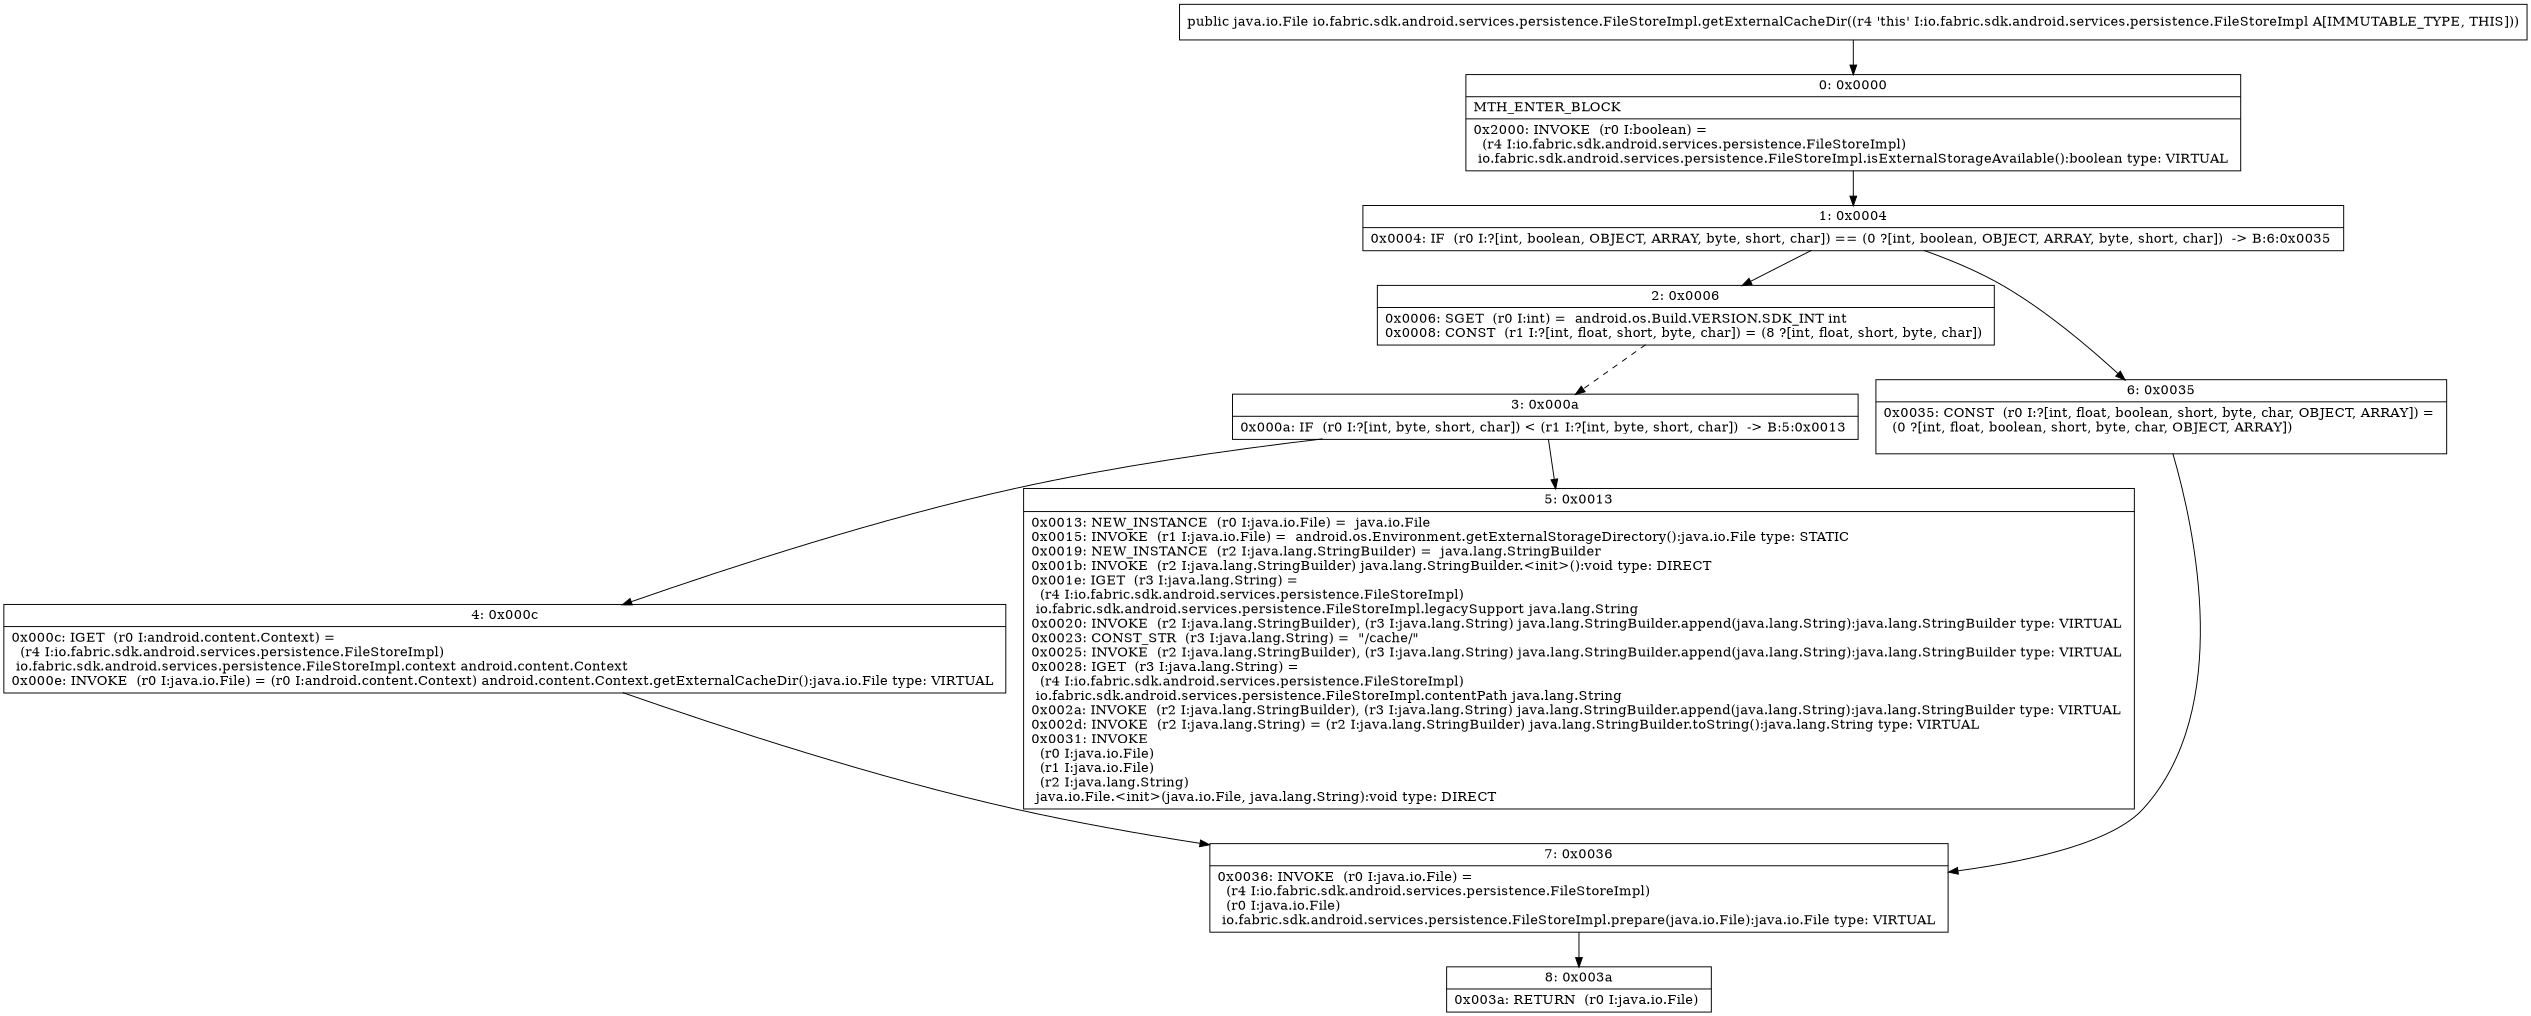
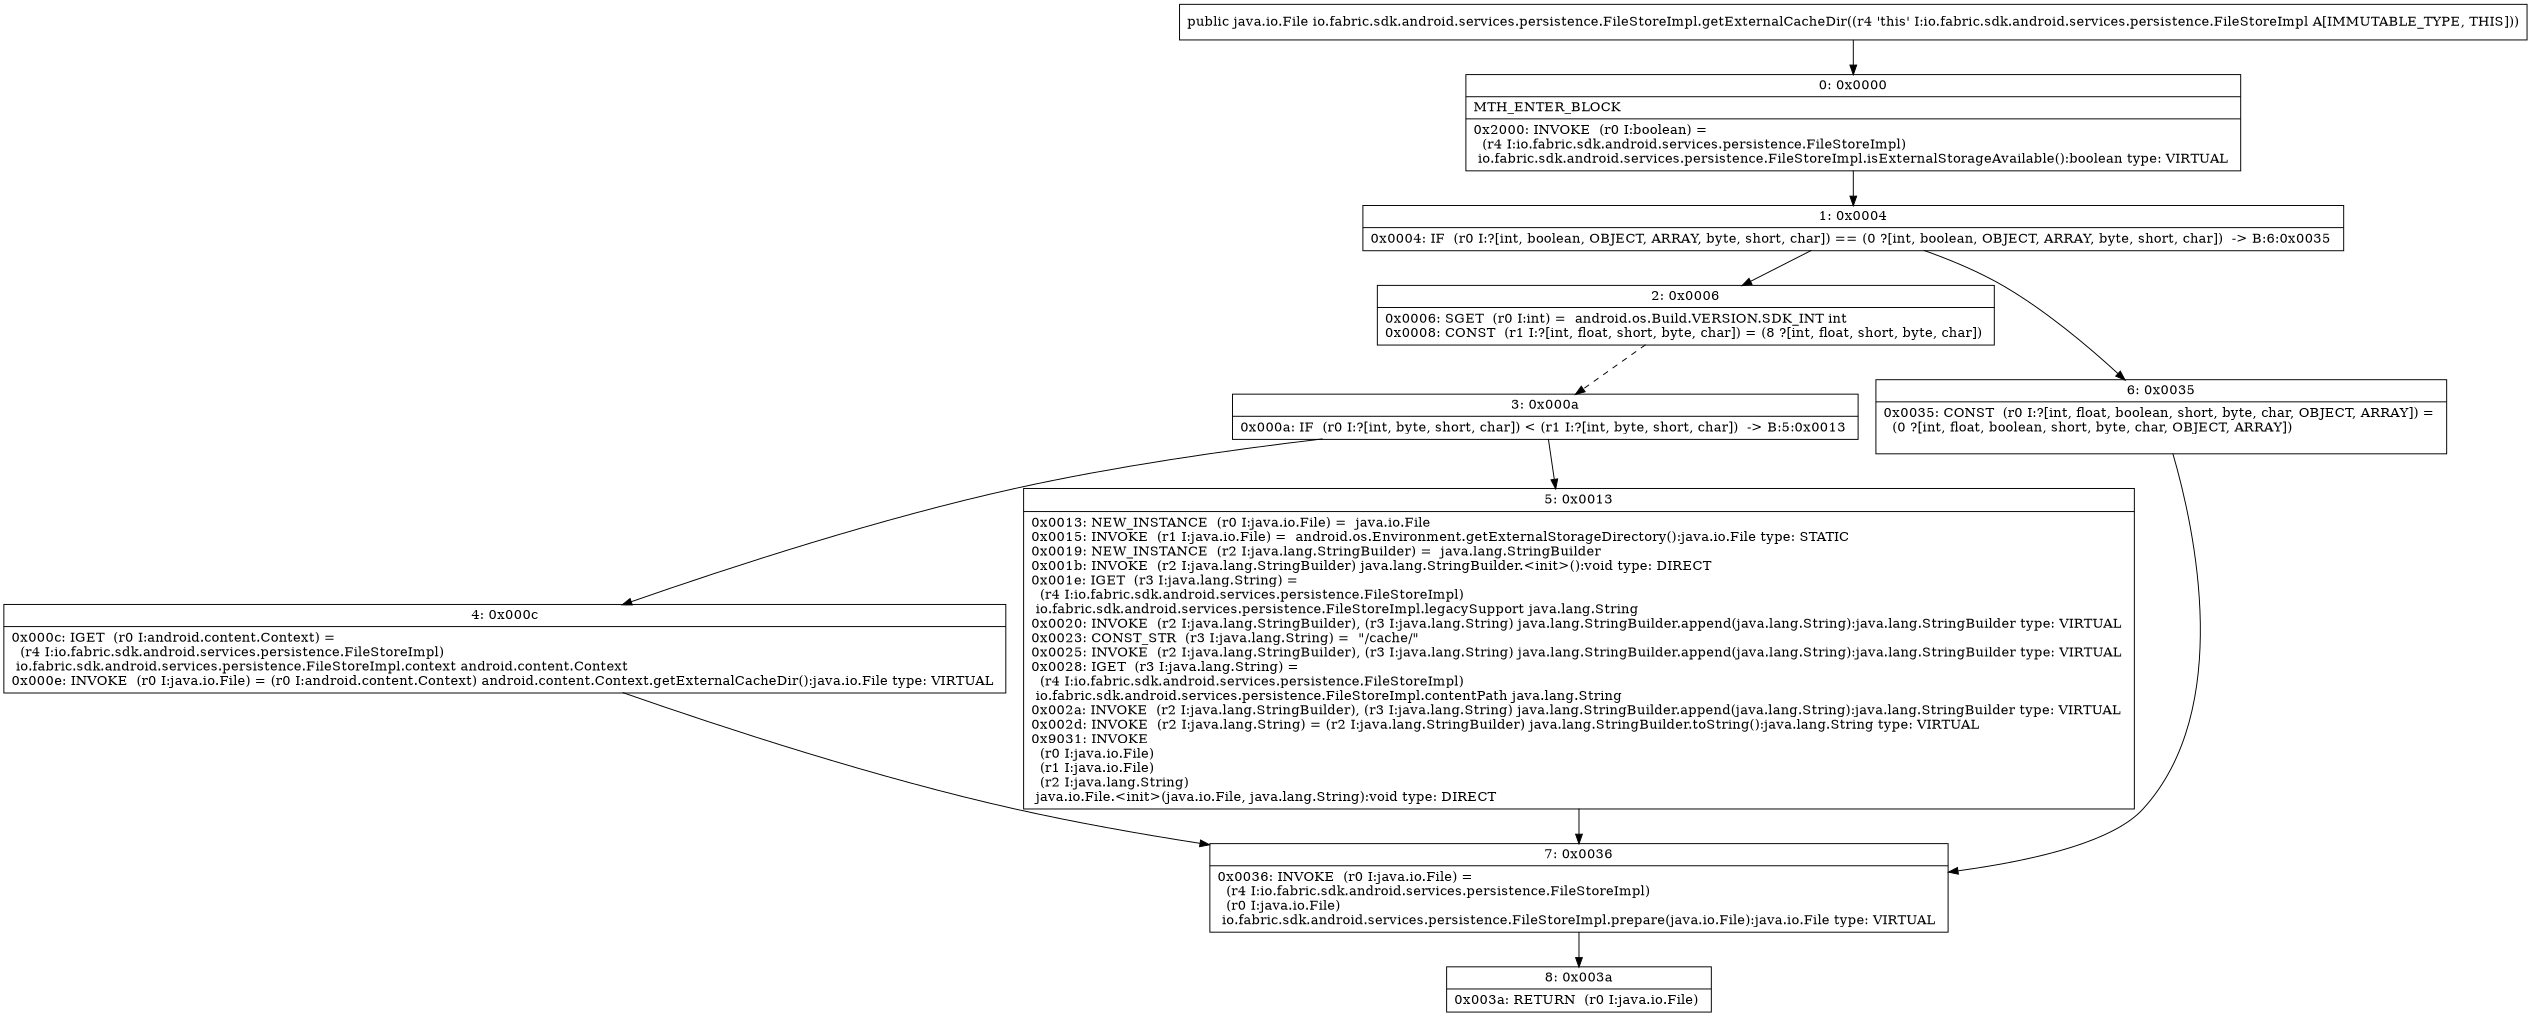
node "5: 0x0013": text "0x0031: INVOKE" -> "0x9031: INVOKE"
edge "5: 0x0013" -> "7: 0x0036": added
